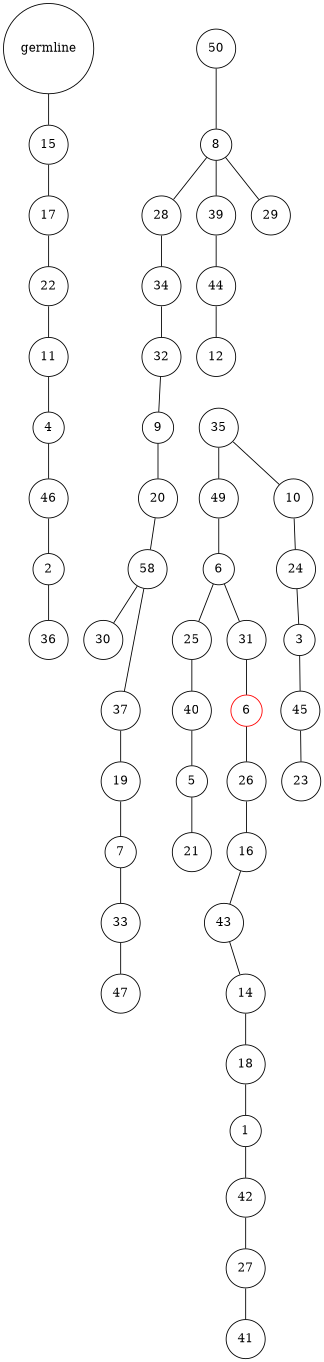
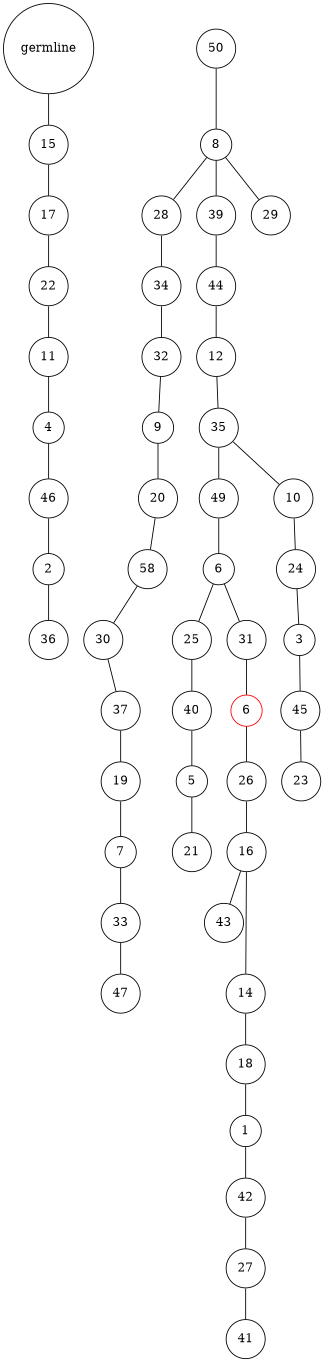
edge "12" -- "35": added
edge "58" -- "37": now "30" -- "37"
edge "43" -- "14": now "16" -- "14"
